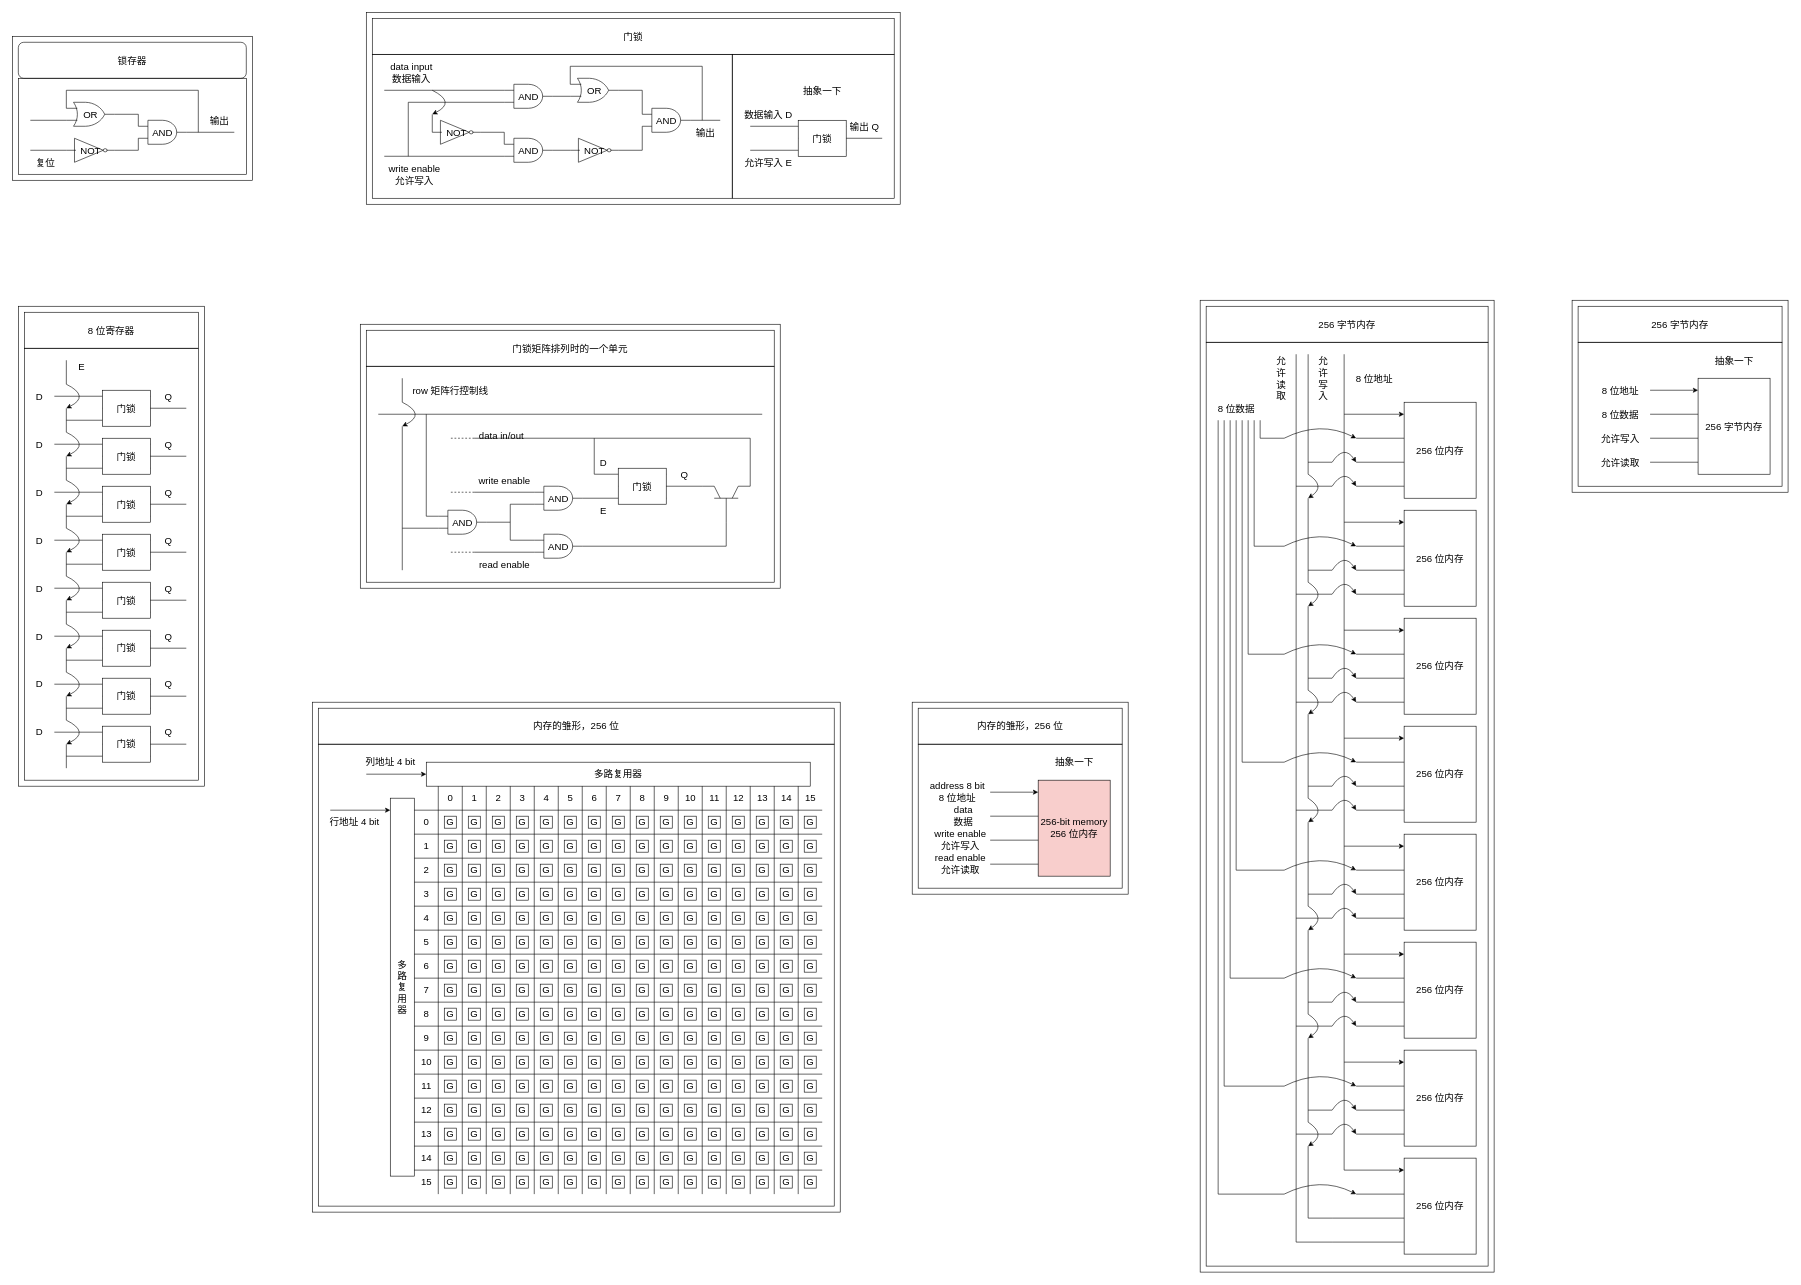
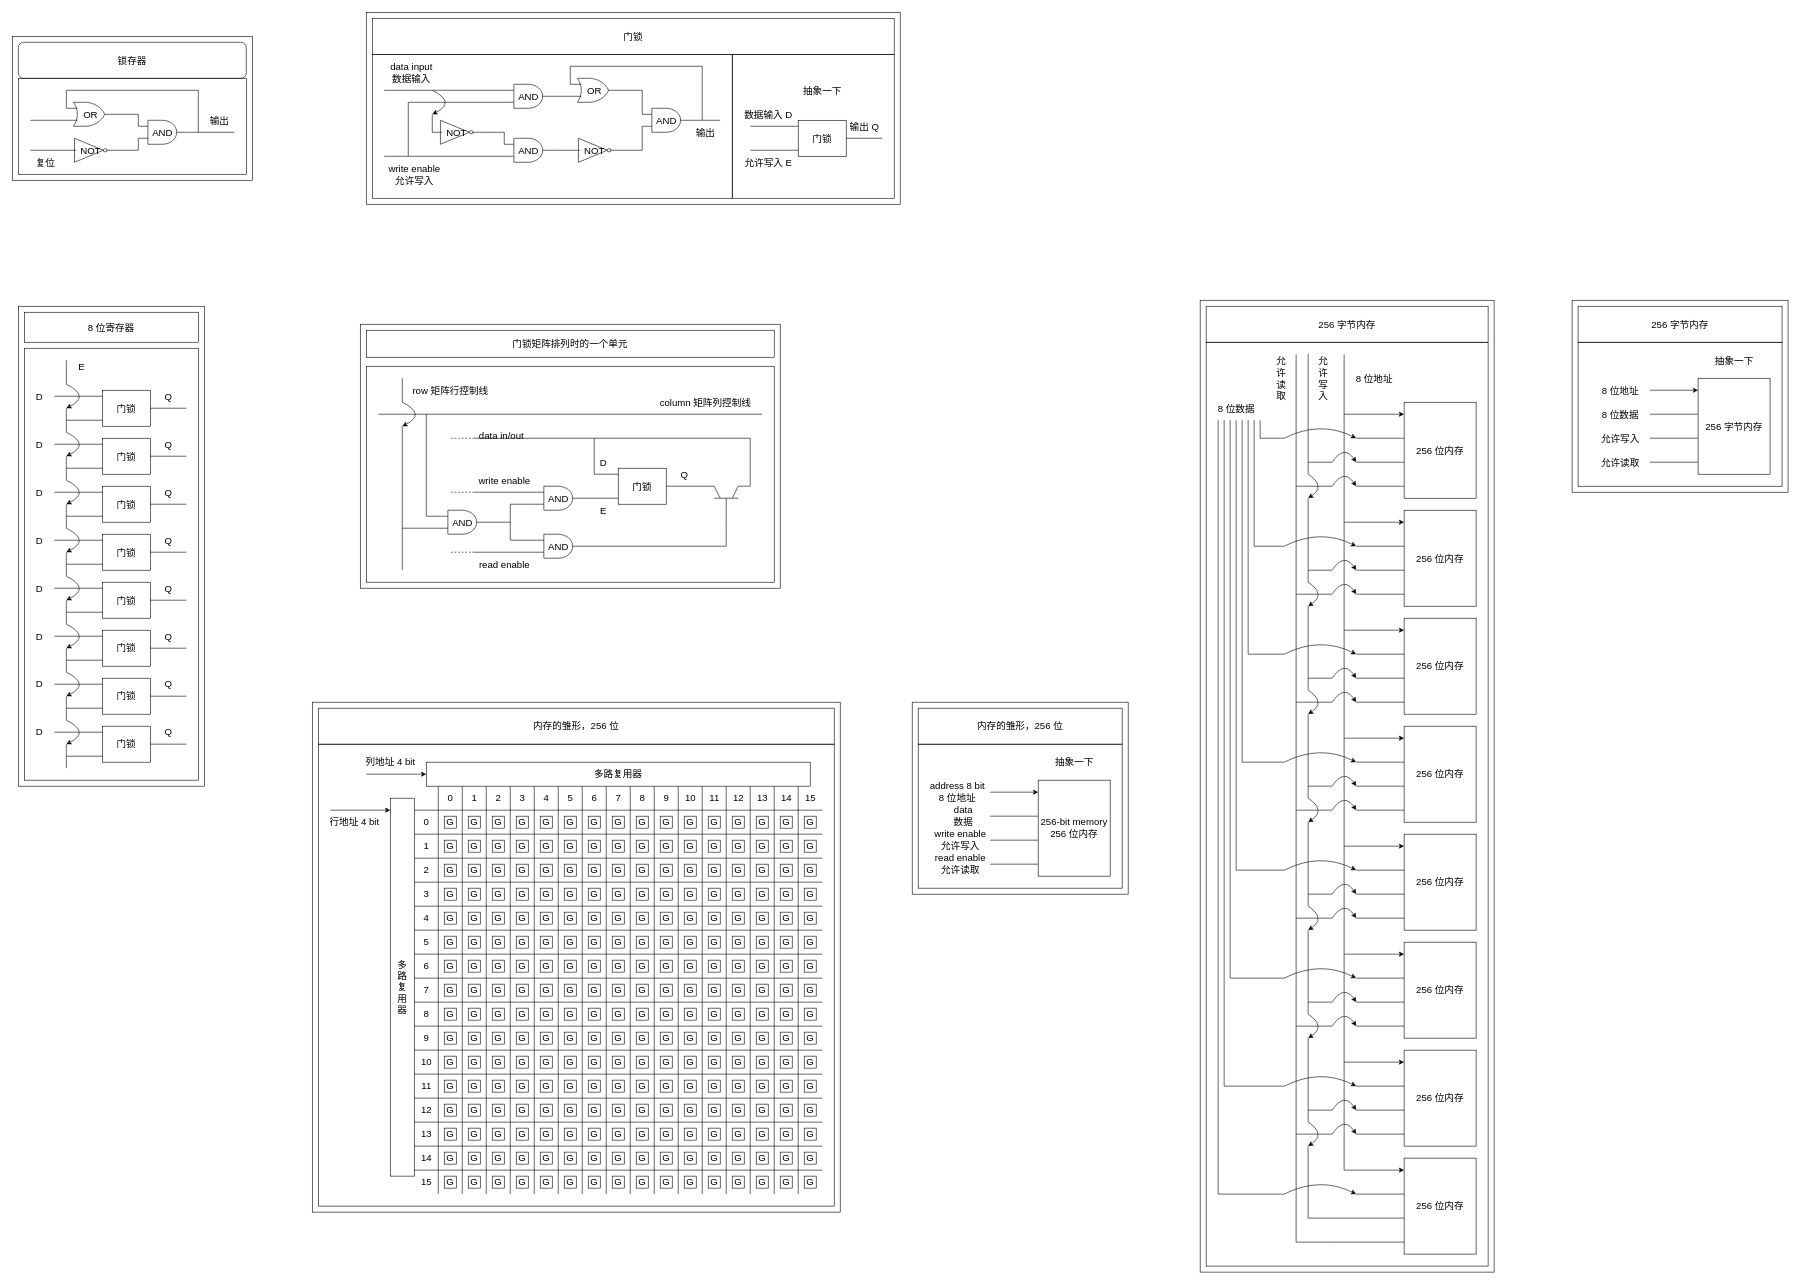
node "8 位寄存器": size 174x36 -> 174x30
node "门锁矩阵排列时的一个单元": size 408x36 -> 408x27
node "column 矩阵列控制线": added
node "256-bit memory 256 位内存": fillcolor #f8cecc -> #ffffff
